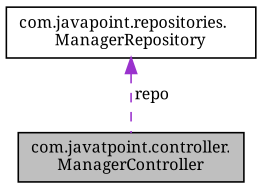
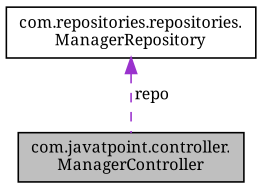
node "com.javapoint.repositories. ManagerRepository": label "com.javapoint.repositories. ManagerRepository" -> "com.repositories.repositories. ManagerRepository"
